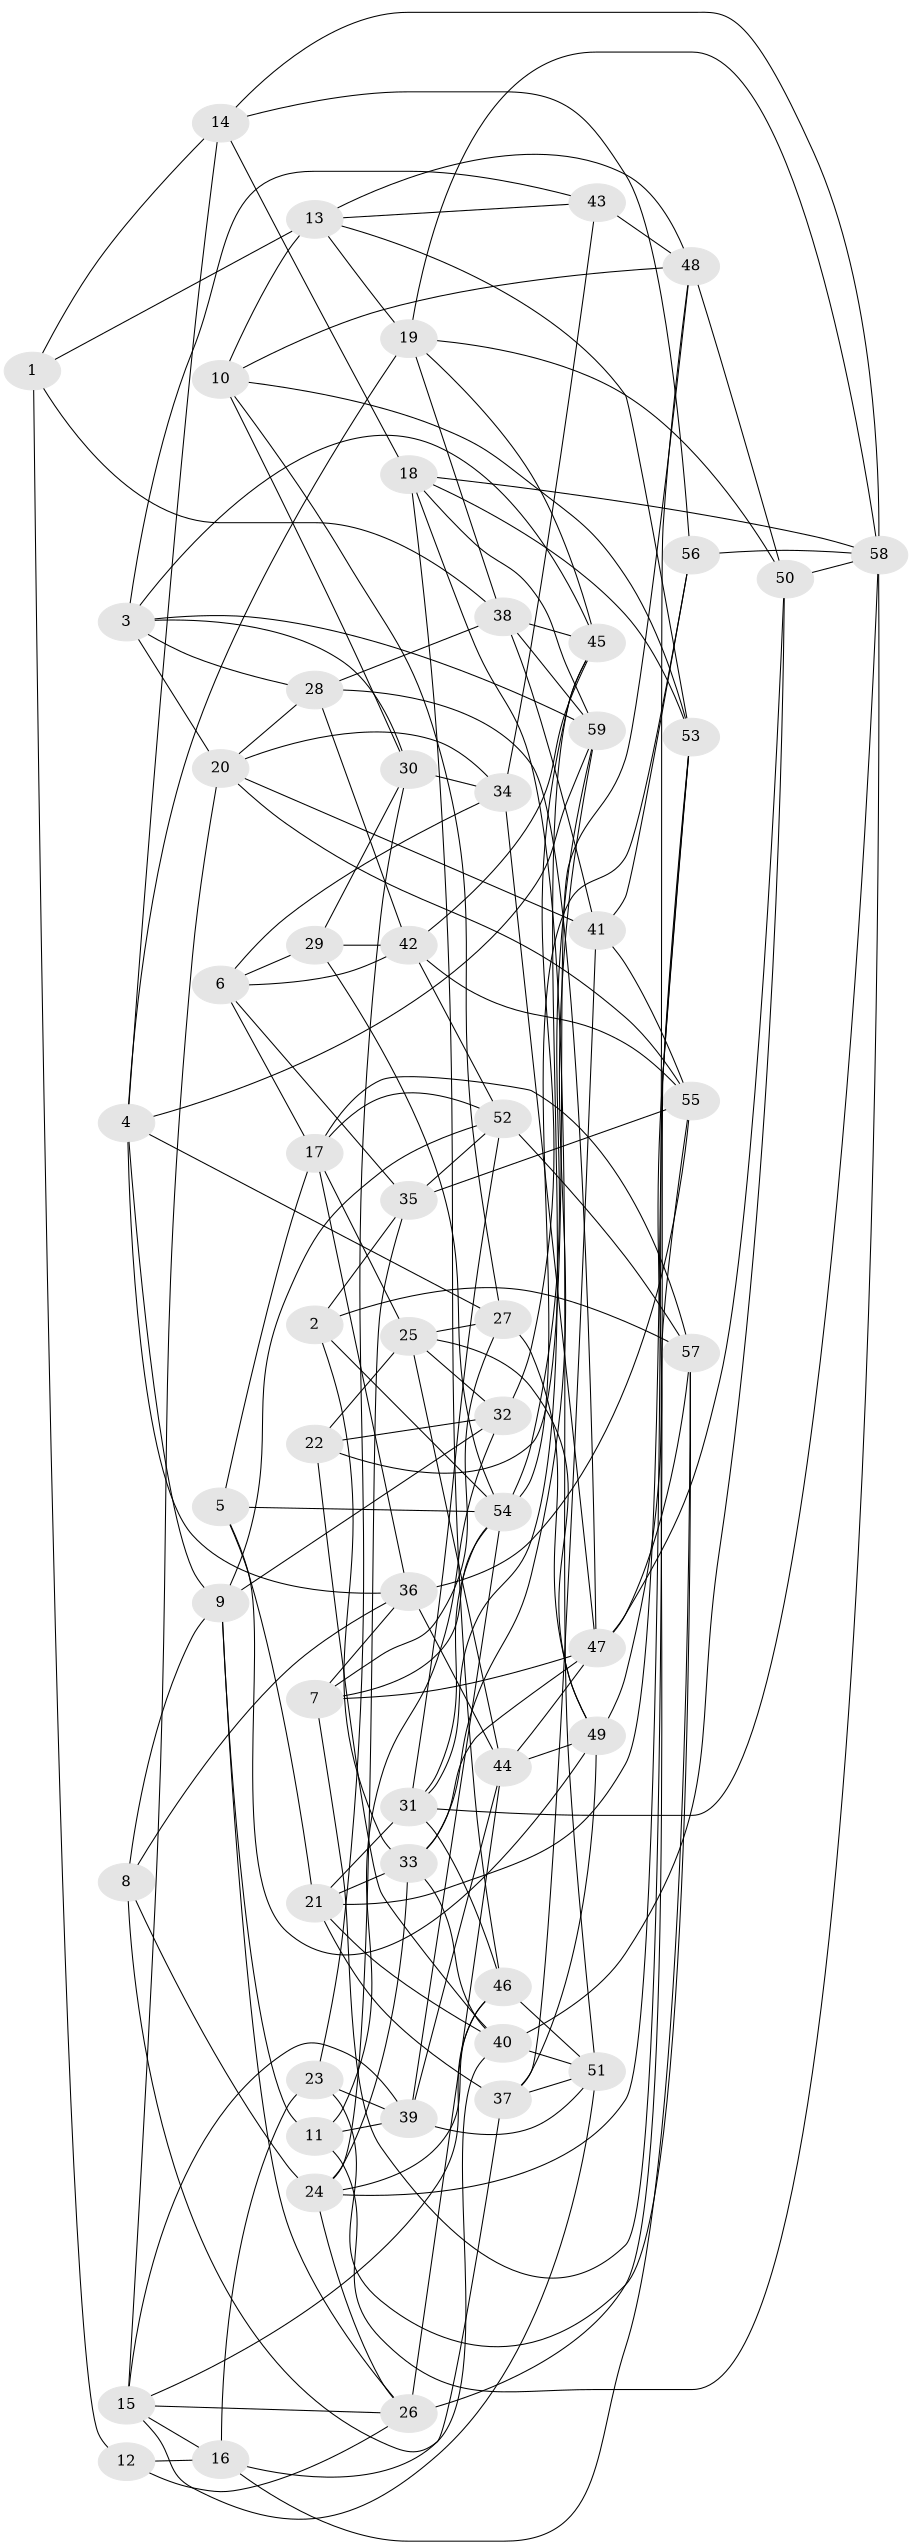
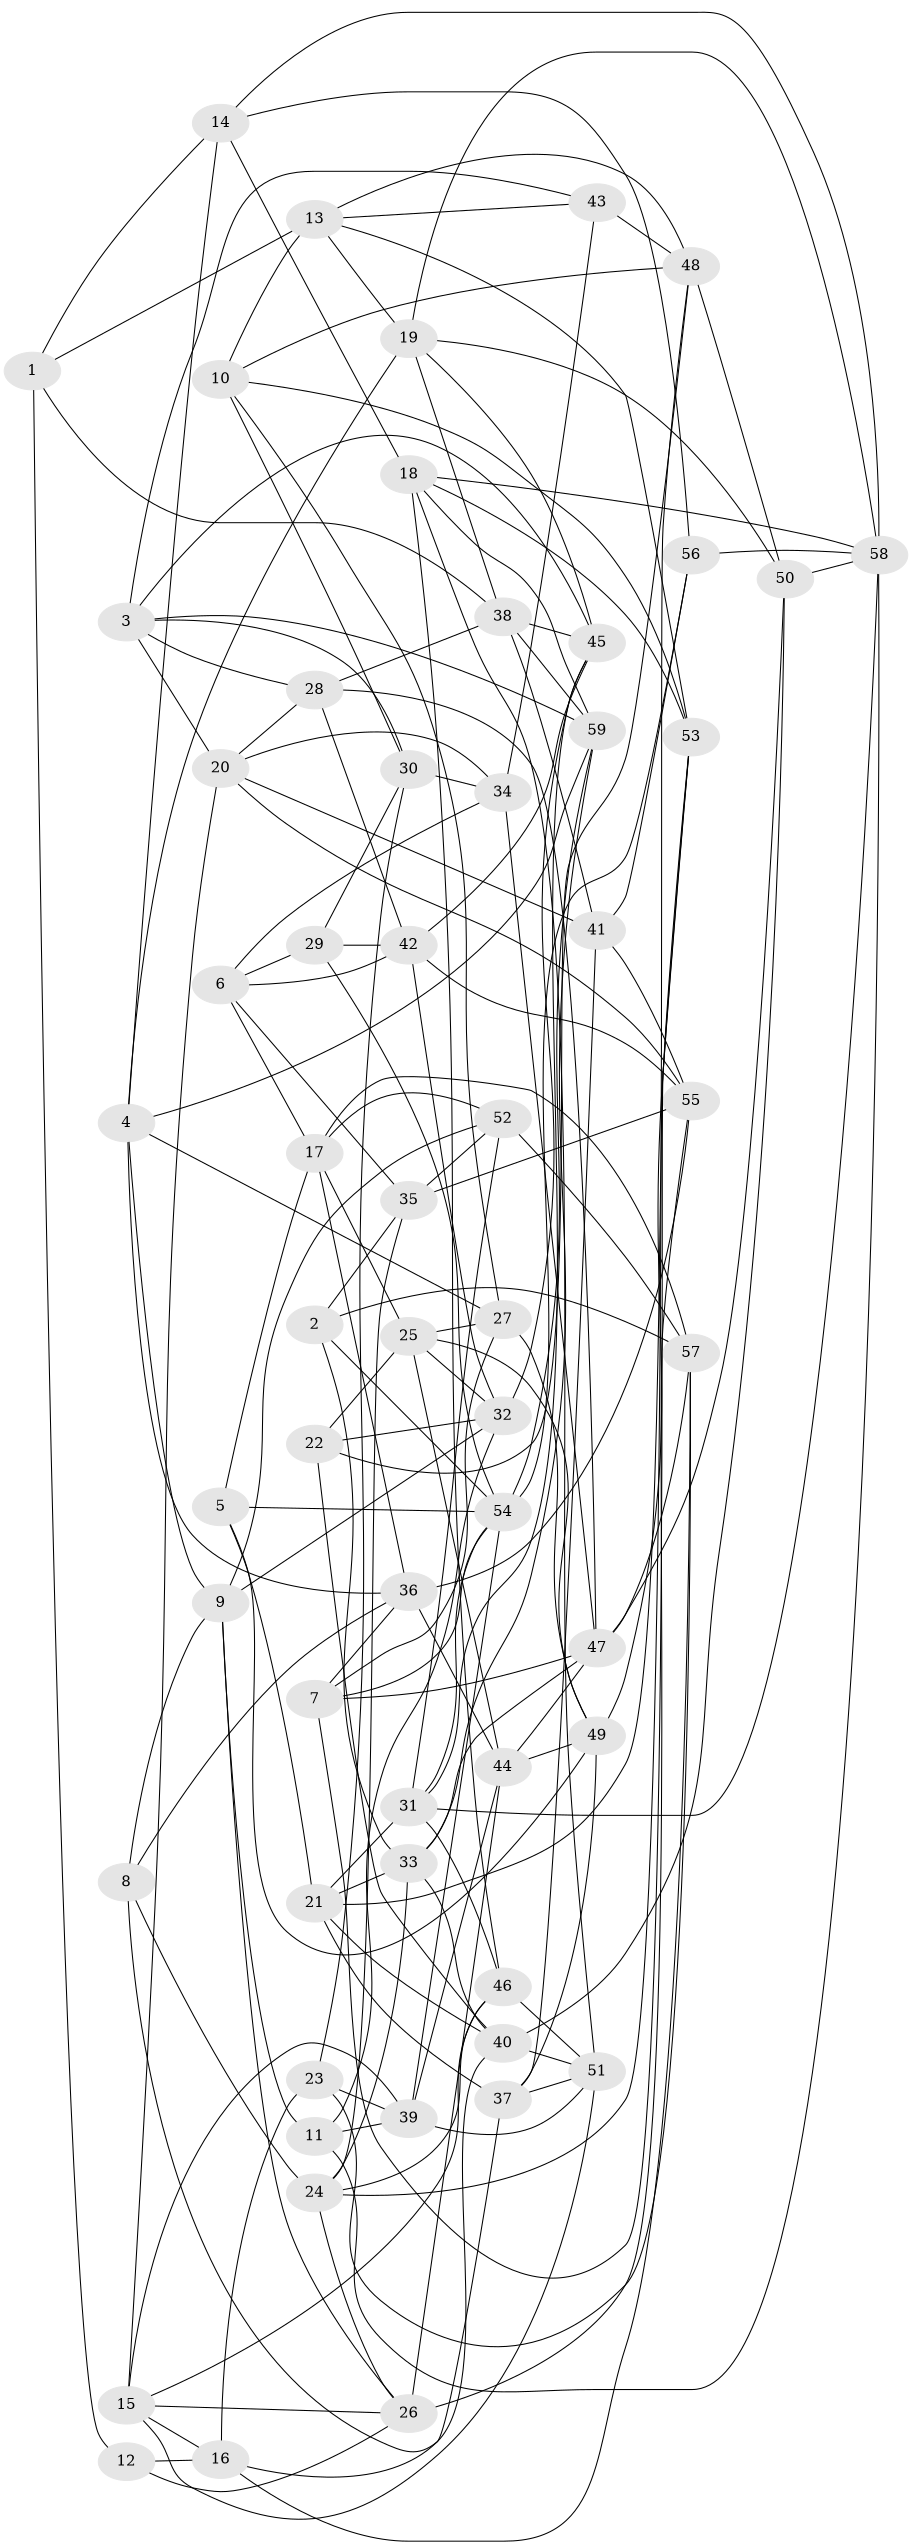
edge "42" -- "52": now "42" -- "32"
